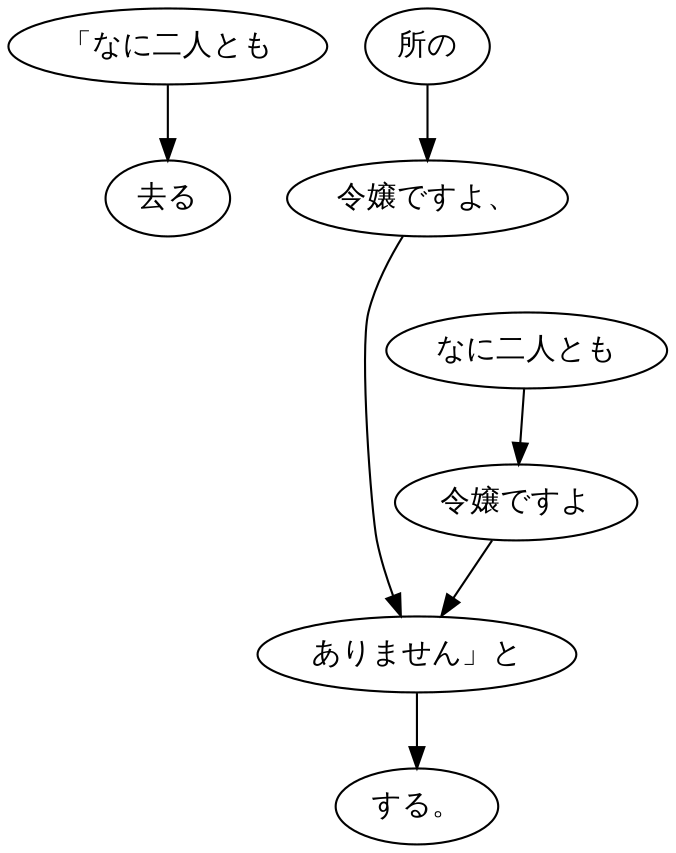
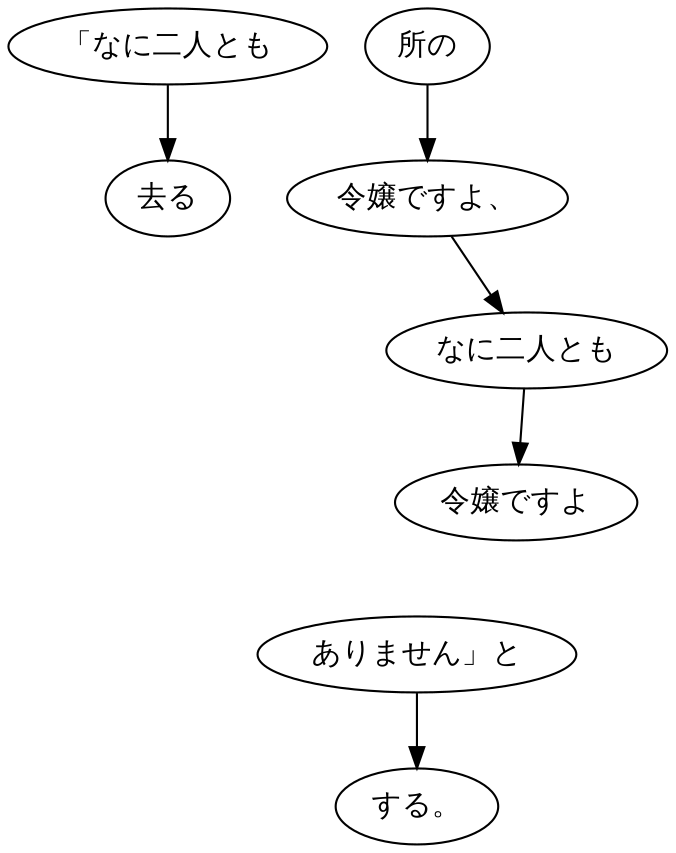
edge "令嬢ですよ、" -> "ありません」と": now "令嬢ですよ、" -> "なに二人とも"
edge "令嬢ですよ" -> "ありません」と": removed
